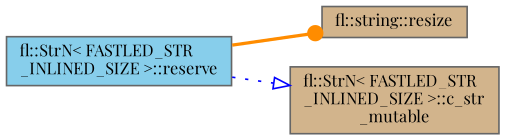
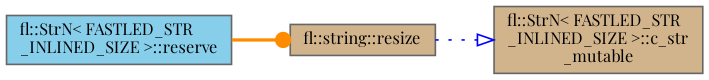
edge "fl::StrN< FASTLED_STR _INLINED_SIZE >::reserve" -> "fl::StrN< FASTLED_STR _INLINED_SIZE >::c_str _mutable": now "fl::string::resize" -> "fl::StrN< FASTLED_STR _INLINED_SIZE >::c_str _mutable"
